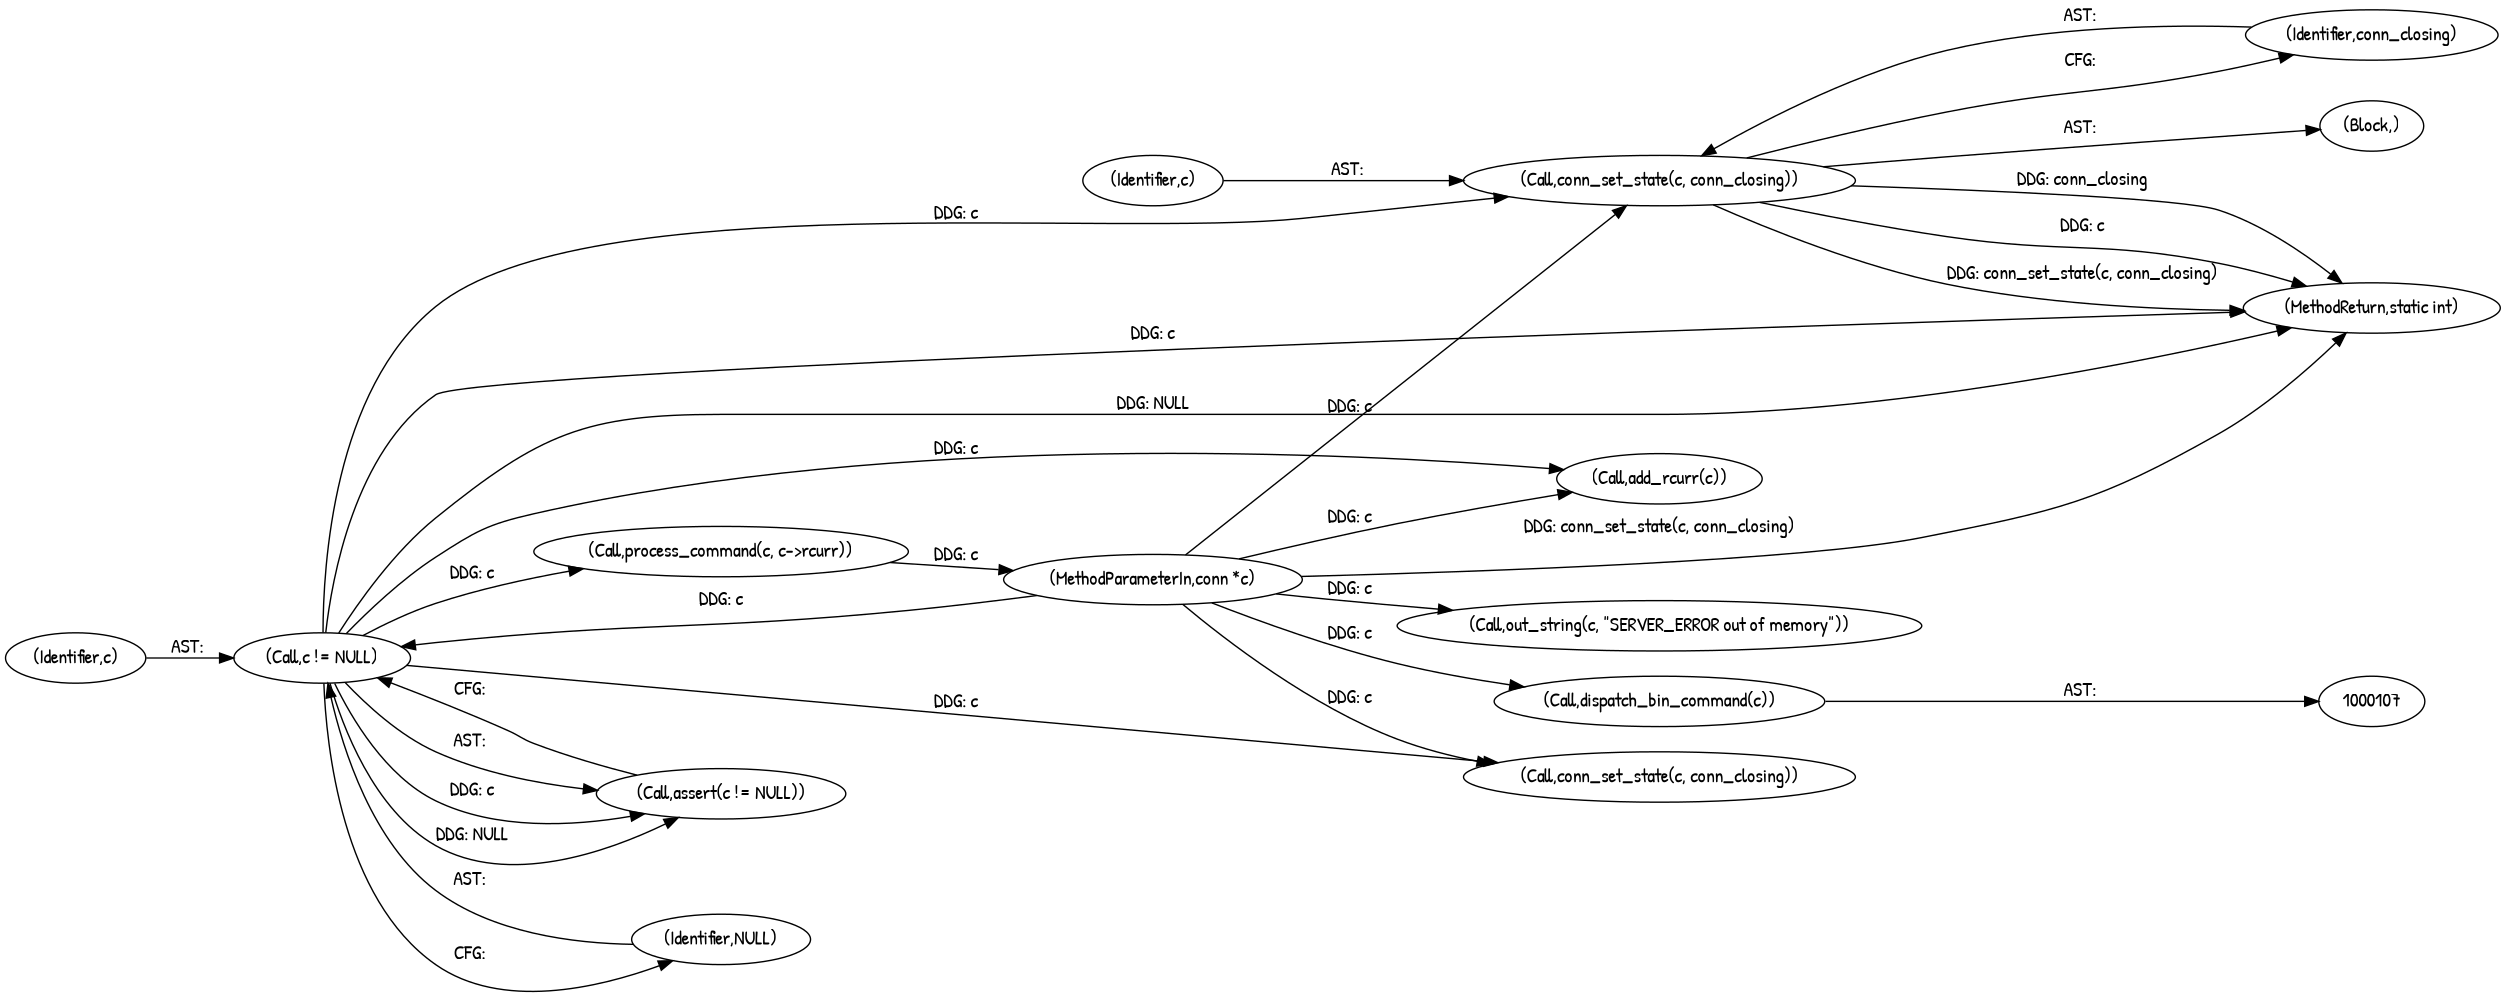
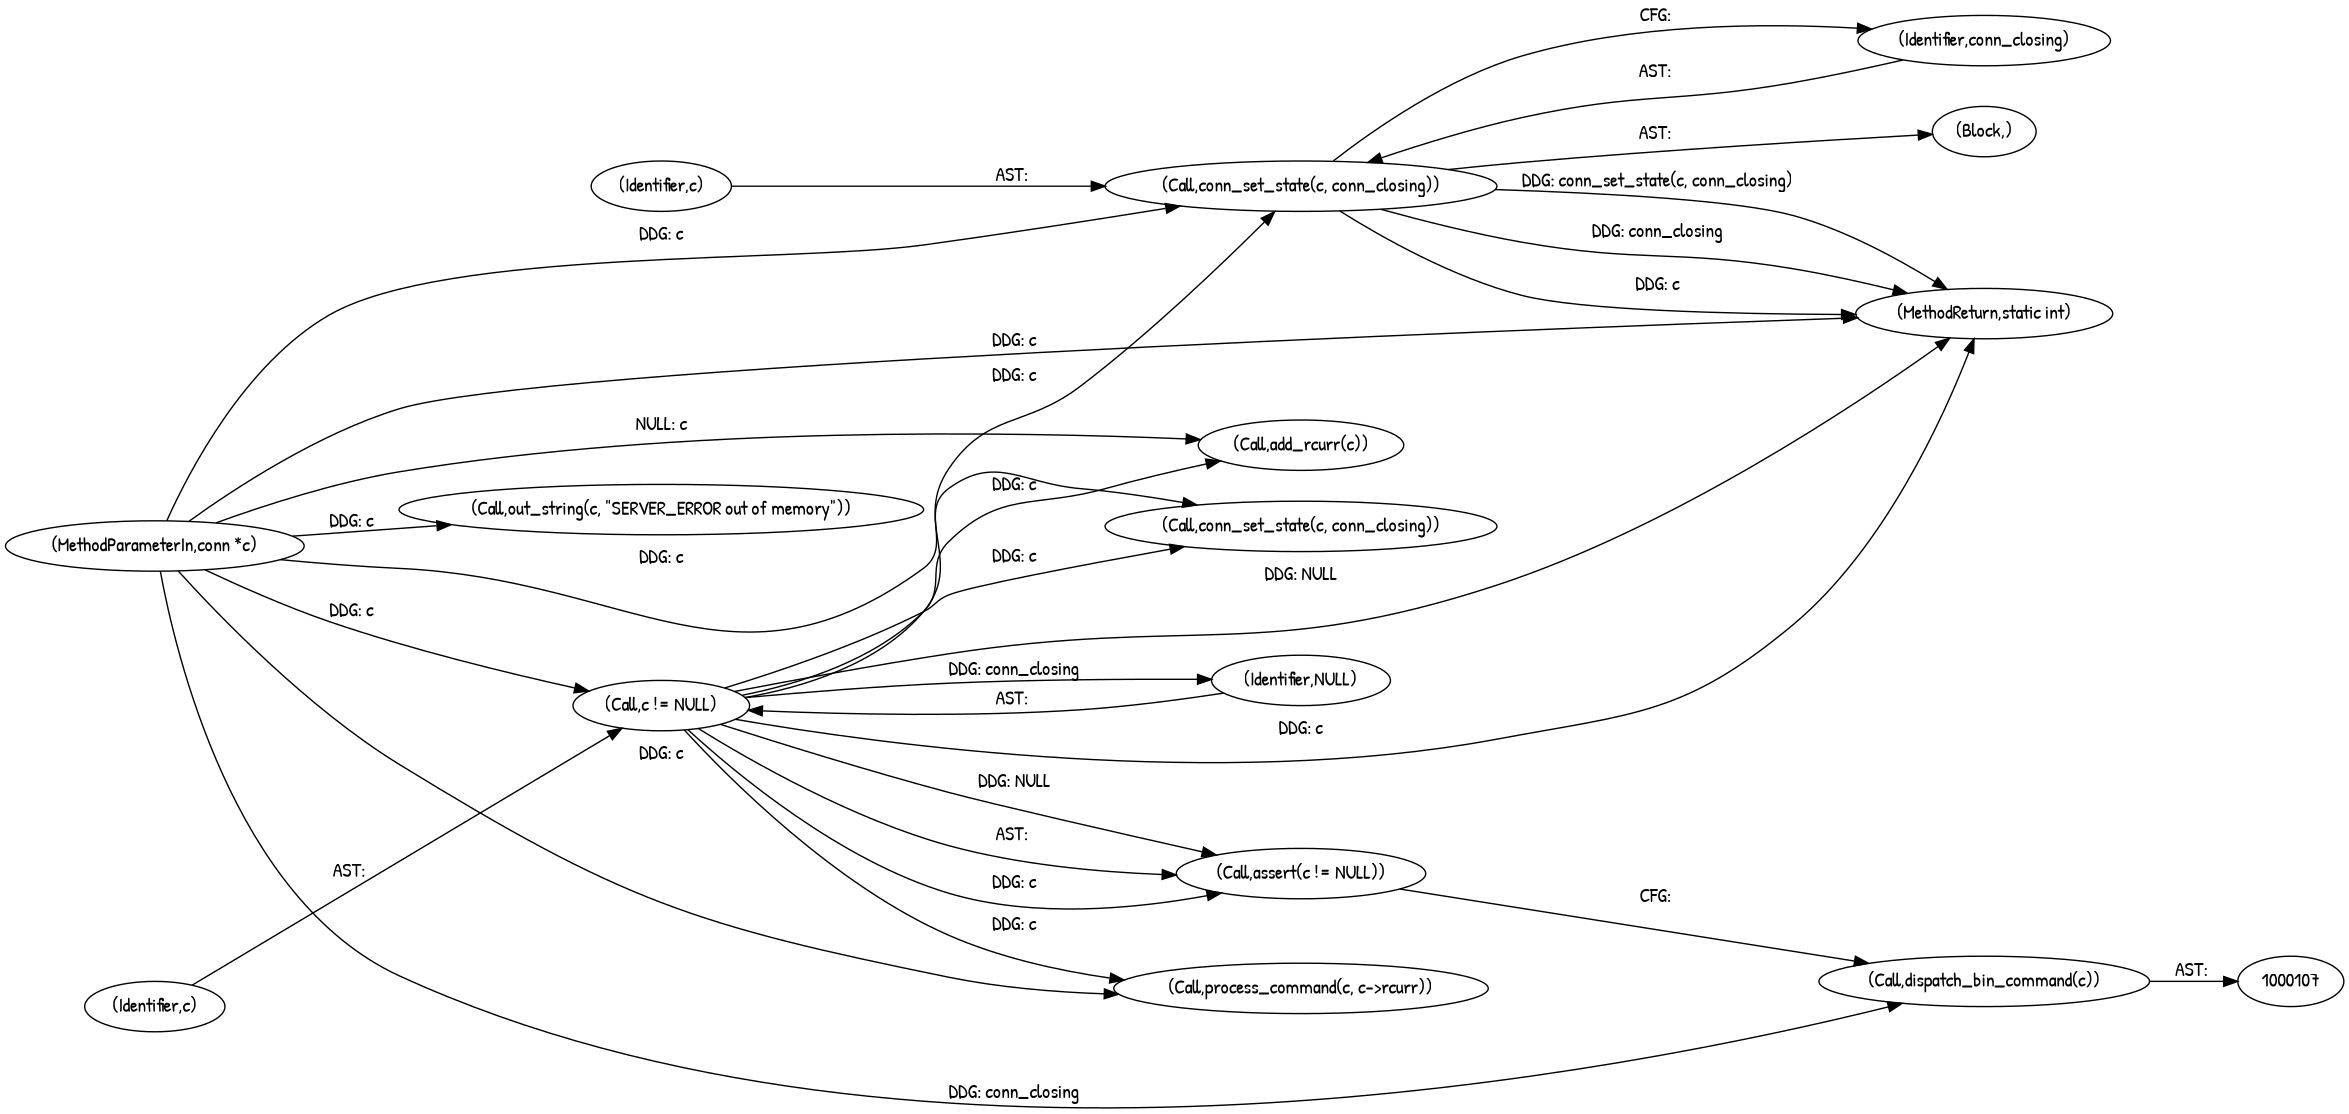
edge "(MethodParameterIn,conn *c)" -> "(Call,add_rcurr(c))": label "DDG: c" -> "NULL: c"
edge "(MethodParameterIn,conn *c)" -> "(MethodReturn,static int)": label "DDG: conn_set_state(c, conn_closing)" -> "DDG: c"
edge "(Call,process_command(c, c->rcurr))" -> "(MethodParameterIn,conn *c)": reversed
edge "(MethodParameterIn,conn *c)" -> "(Call,dispatch_bin_command(c))": label "DDG: c" -> "DDG: conn_closing"
edge "(Call,assert(c != NULL))" -> "(Call,c != NULL)": now "(Call,assert(c != NULL))" -> "(Call,dispatch_bin_command(c))"
edge "(Call,c != NULL)" -> "(Identifier,NULL)": label "CFG: " -> "DDG: conn_closing"
